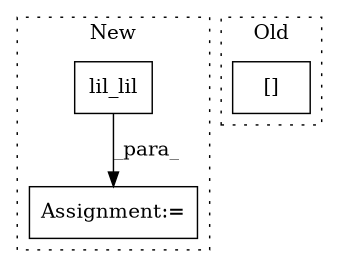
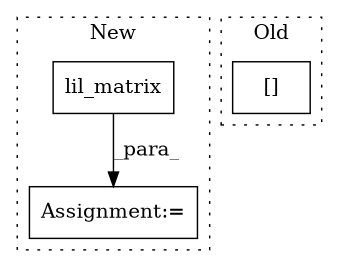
node "lil_lil": label "lil_lil" -> "lil_matrix"
